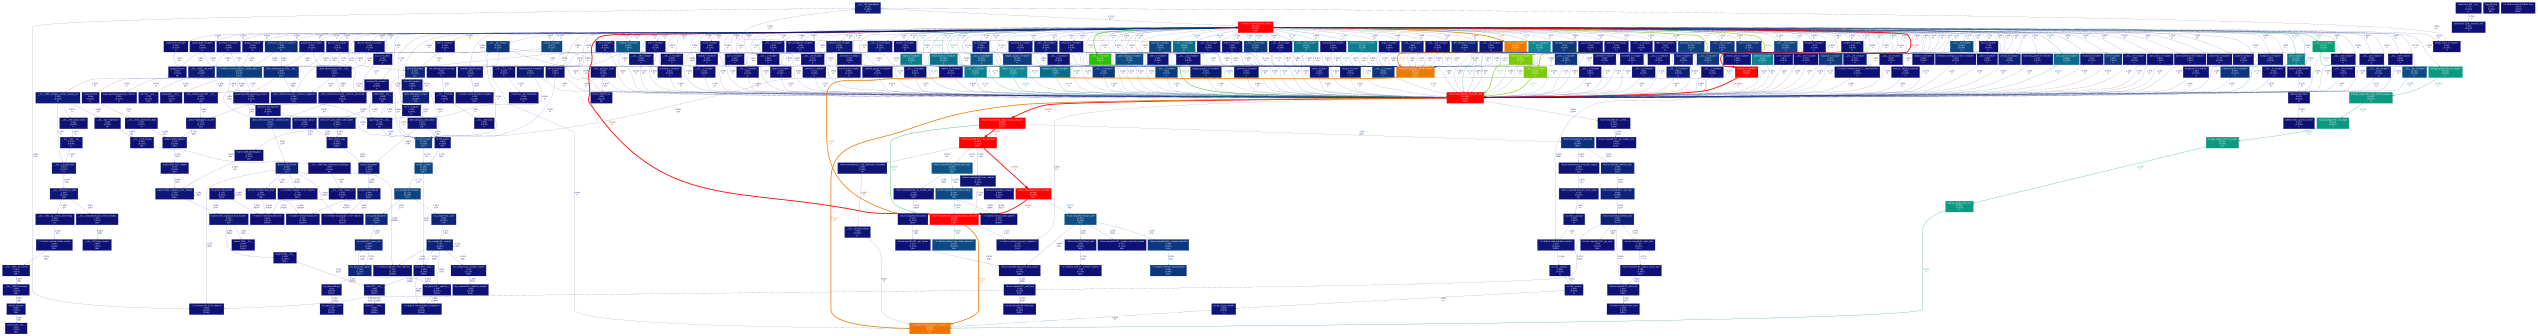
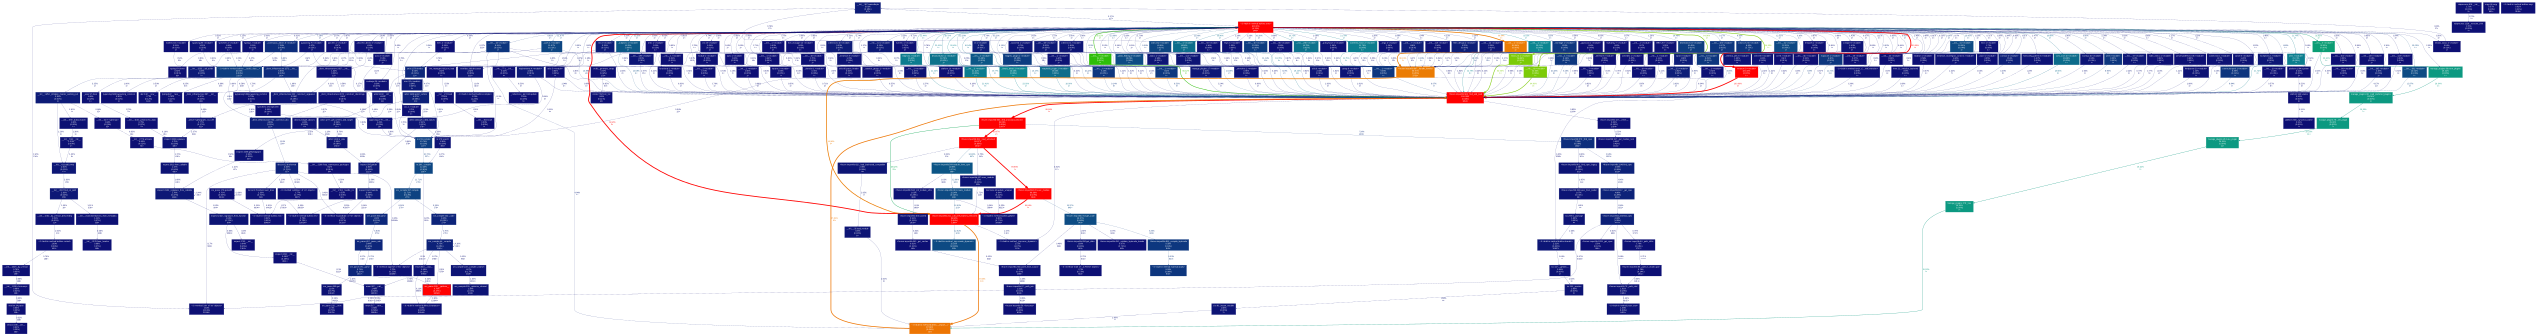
node "client:69:<module> 1.49% (0.00%) 1×": fillcolor #0c8691 -> #0d1375
edge "__init__:88:<module> 0.58% (0.00%) 1×" -> "<frozen importlib:966:_find_and_load 100.00% (0.43%) 1054×": removed, label "0.58% 7×"
node "sre_parse:163:__getitem__ 0.70% (0.47%) 13394×": fillcolor #0d1074 -> #ff0000
